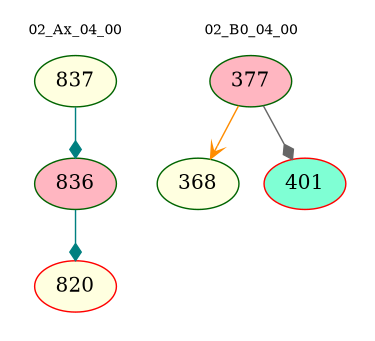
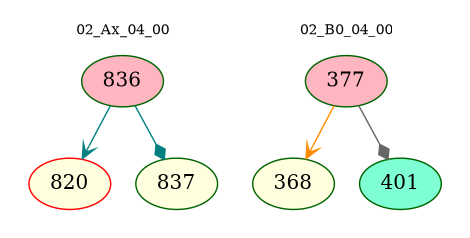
edge "837" -> "836": reversed
node "401": color red -> darkgreen
edge "836" -> "820": arrowhead diamond -> vee
